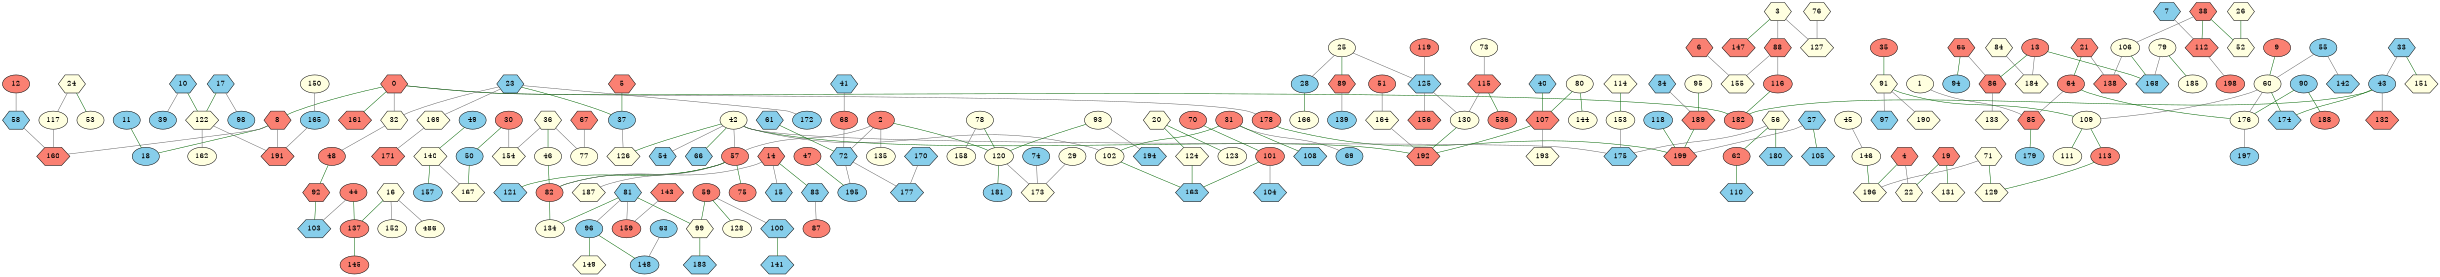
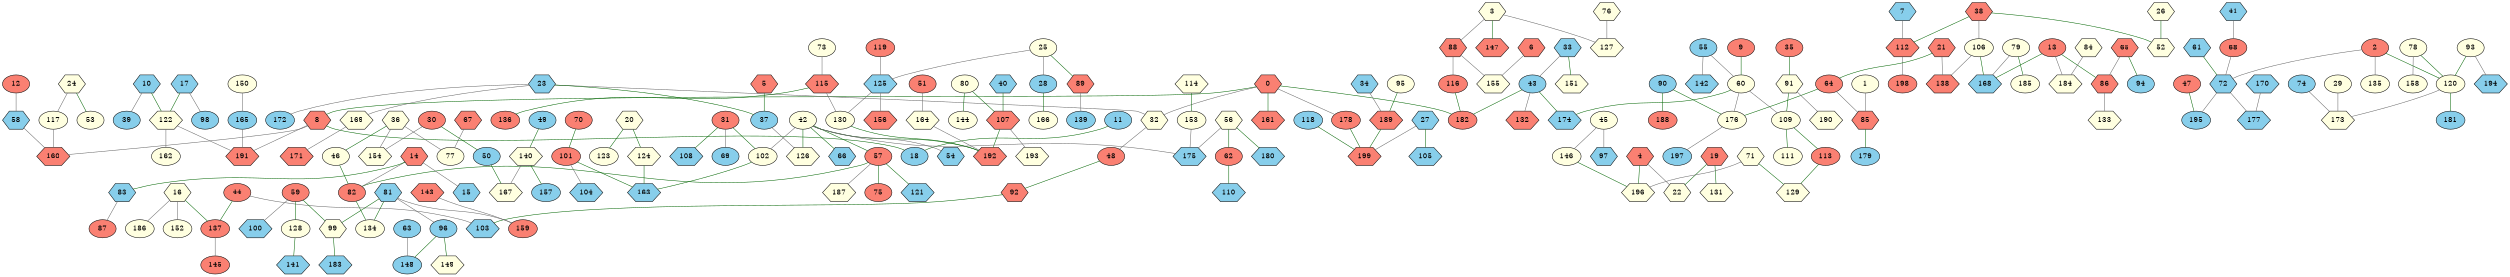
edge "91" -- "97": now "45" -- "97"
node "536": label "536" -> "136"
edge "42" -- "57": color gray40 -> darkgreen
edge "2" -- "57": removed
node "486": label "486" -> "186"
edge "137" -- "145": color darkgreen -> gray40
edge "100" -- "141": now "128" -- "141"
